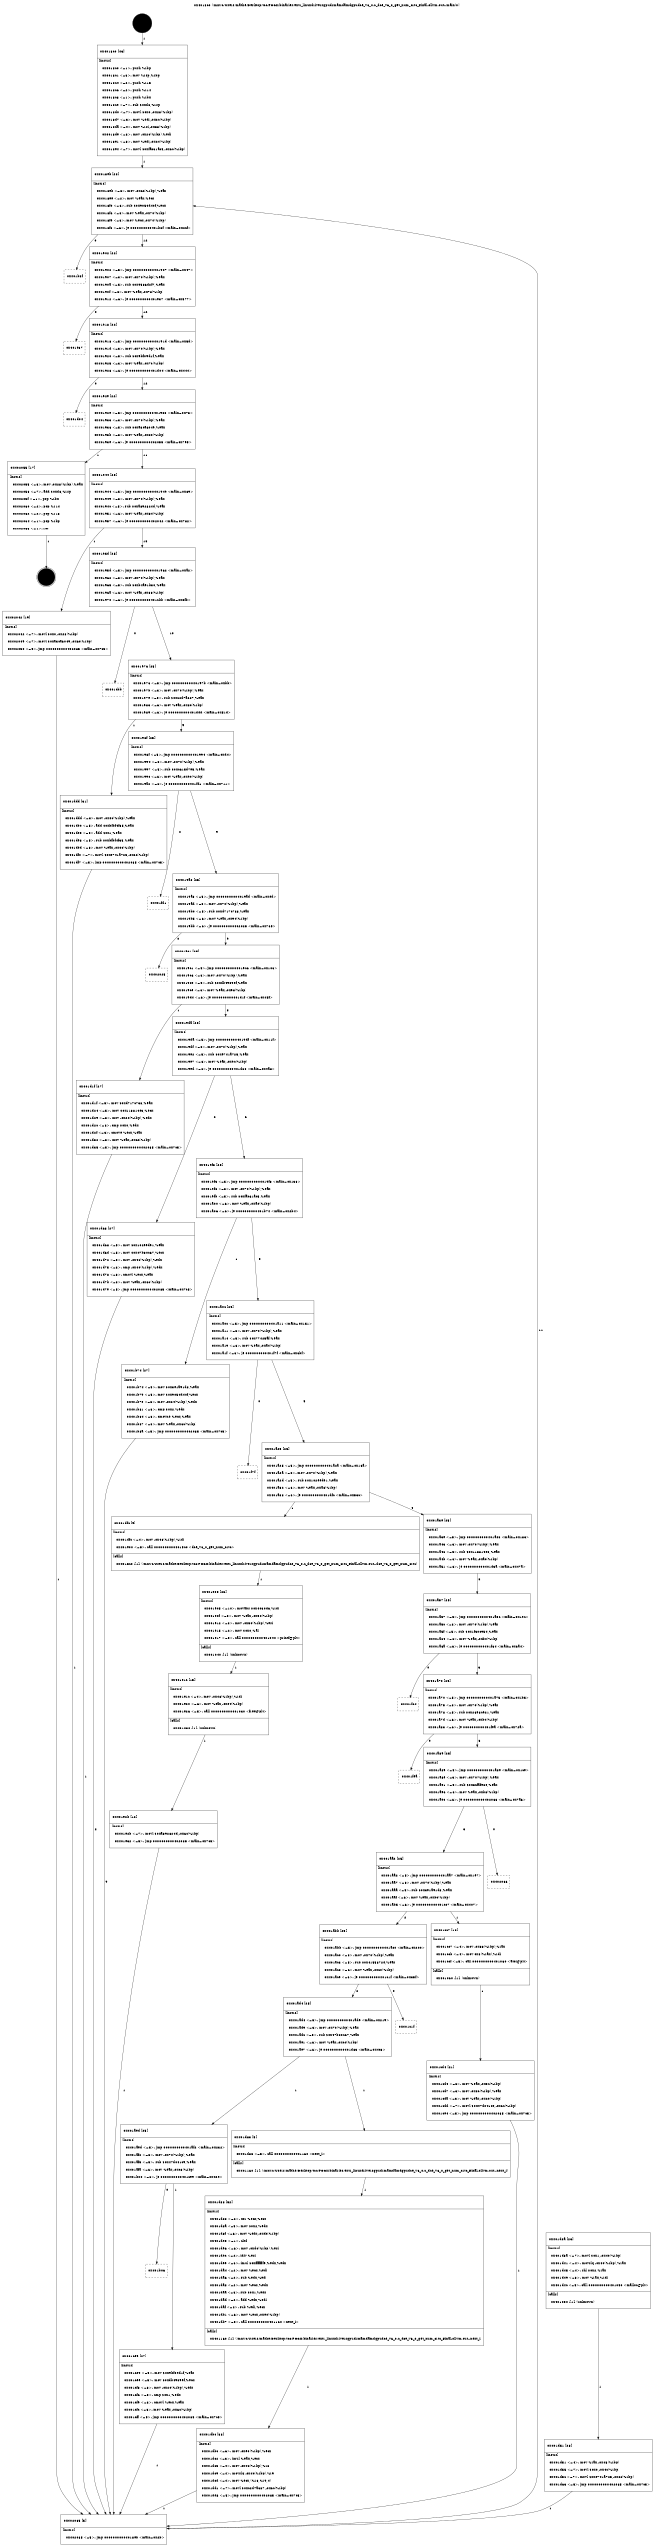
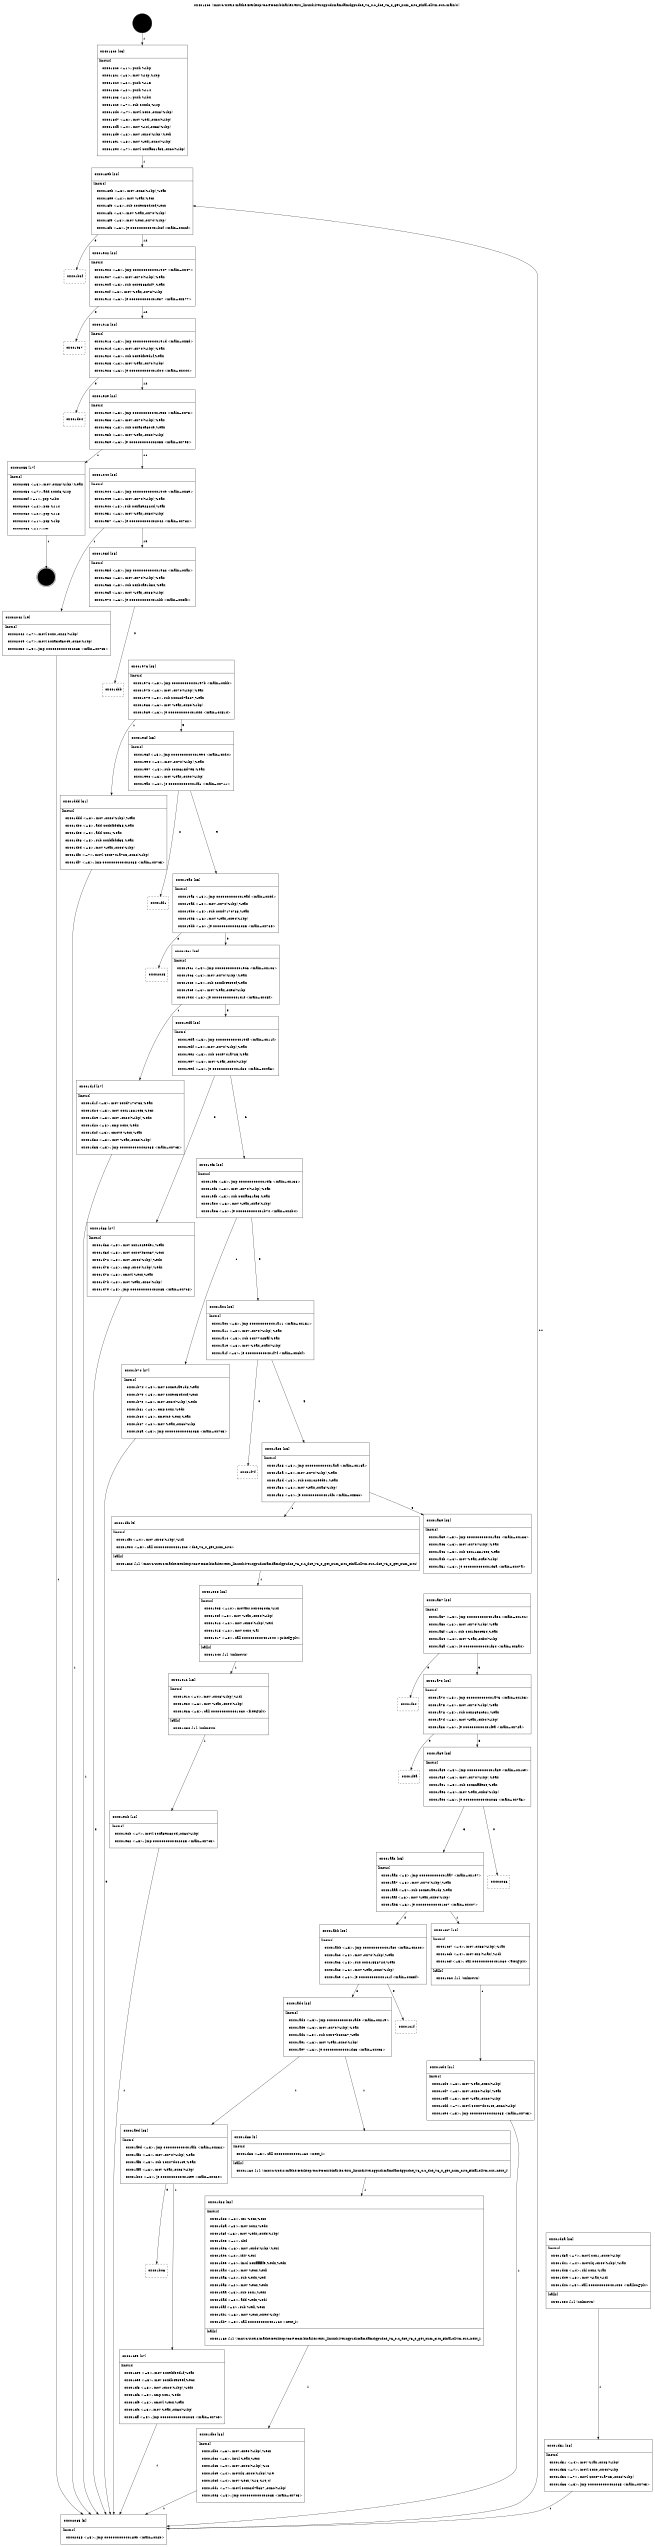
edge "0x40195d [25]" -> "0x401976 [25]": removed, label "10"
edge "0x401a3e [25]" -> "0x401a57 [25]": removed, label "3"
